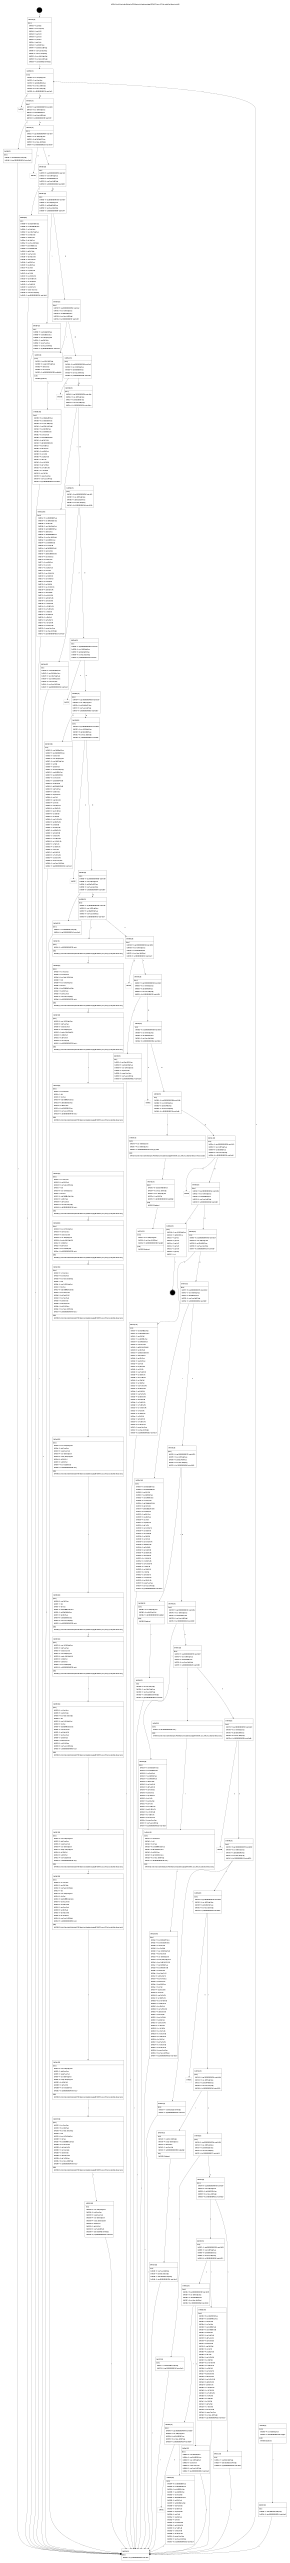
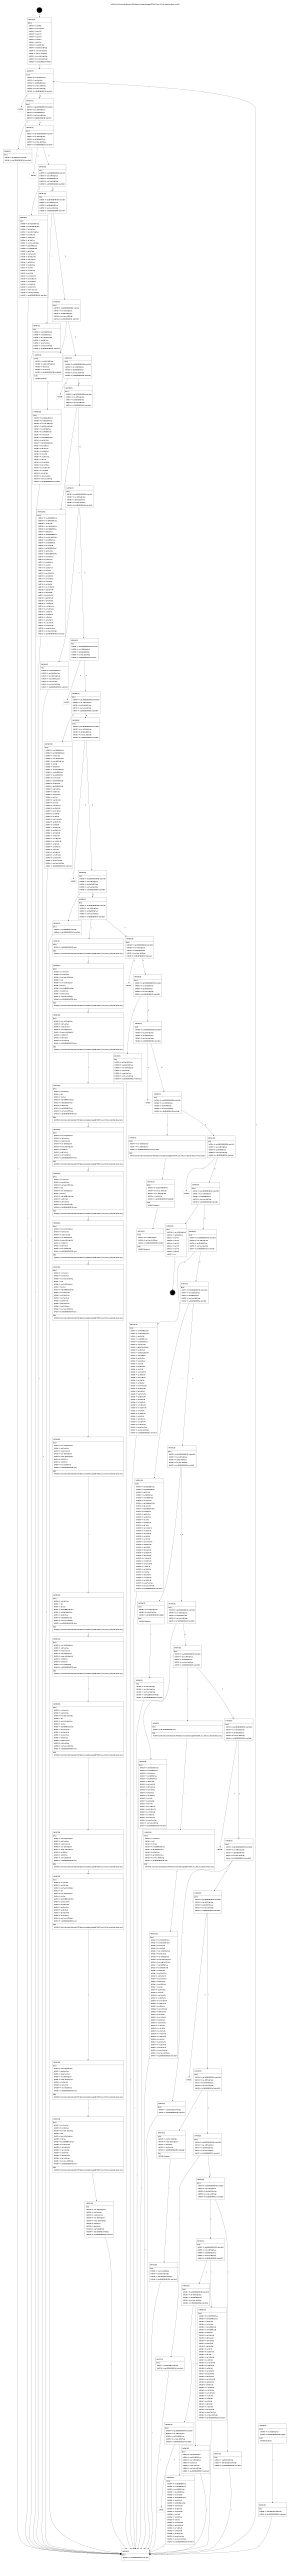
node "0x401e3d [36]": added
